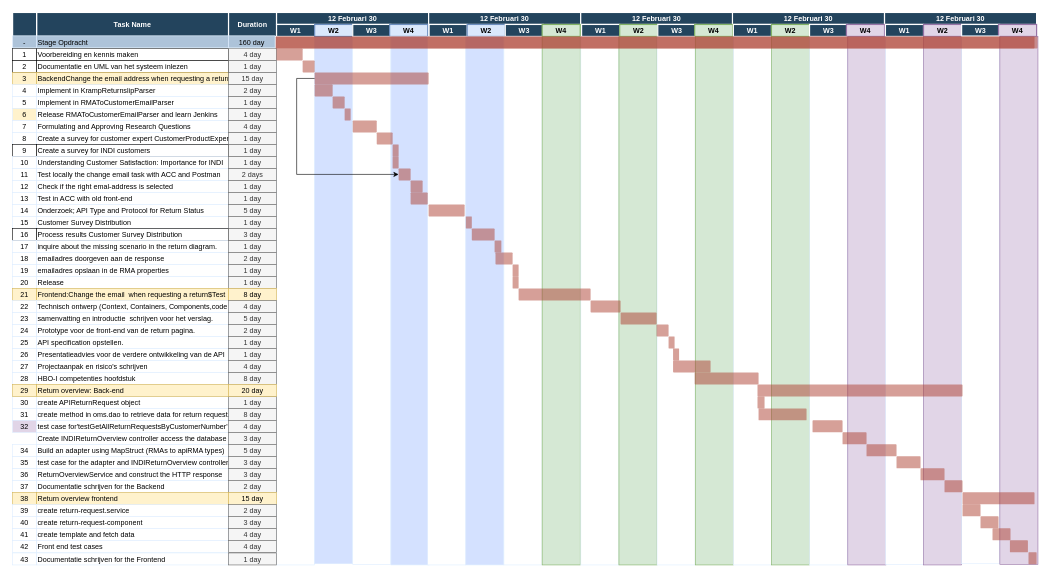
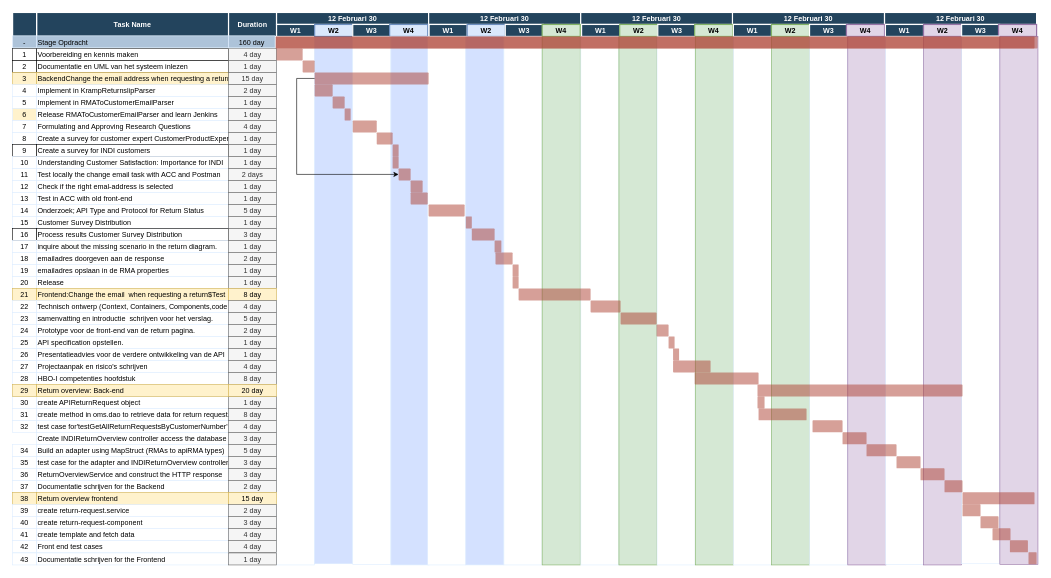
node "32": fillcolor #e1d5e7 -> #ffffff
